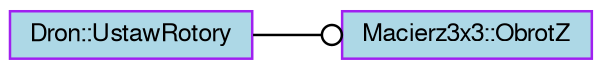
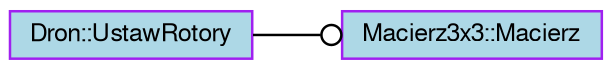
node "Macierz3x3::ObrotZ": label "Macierz3x3::ObrotZ" -> "Macierz3x3::Macierz"
